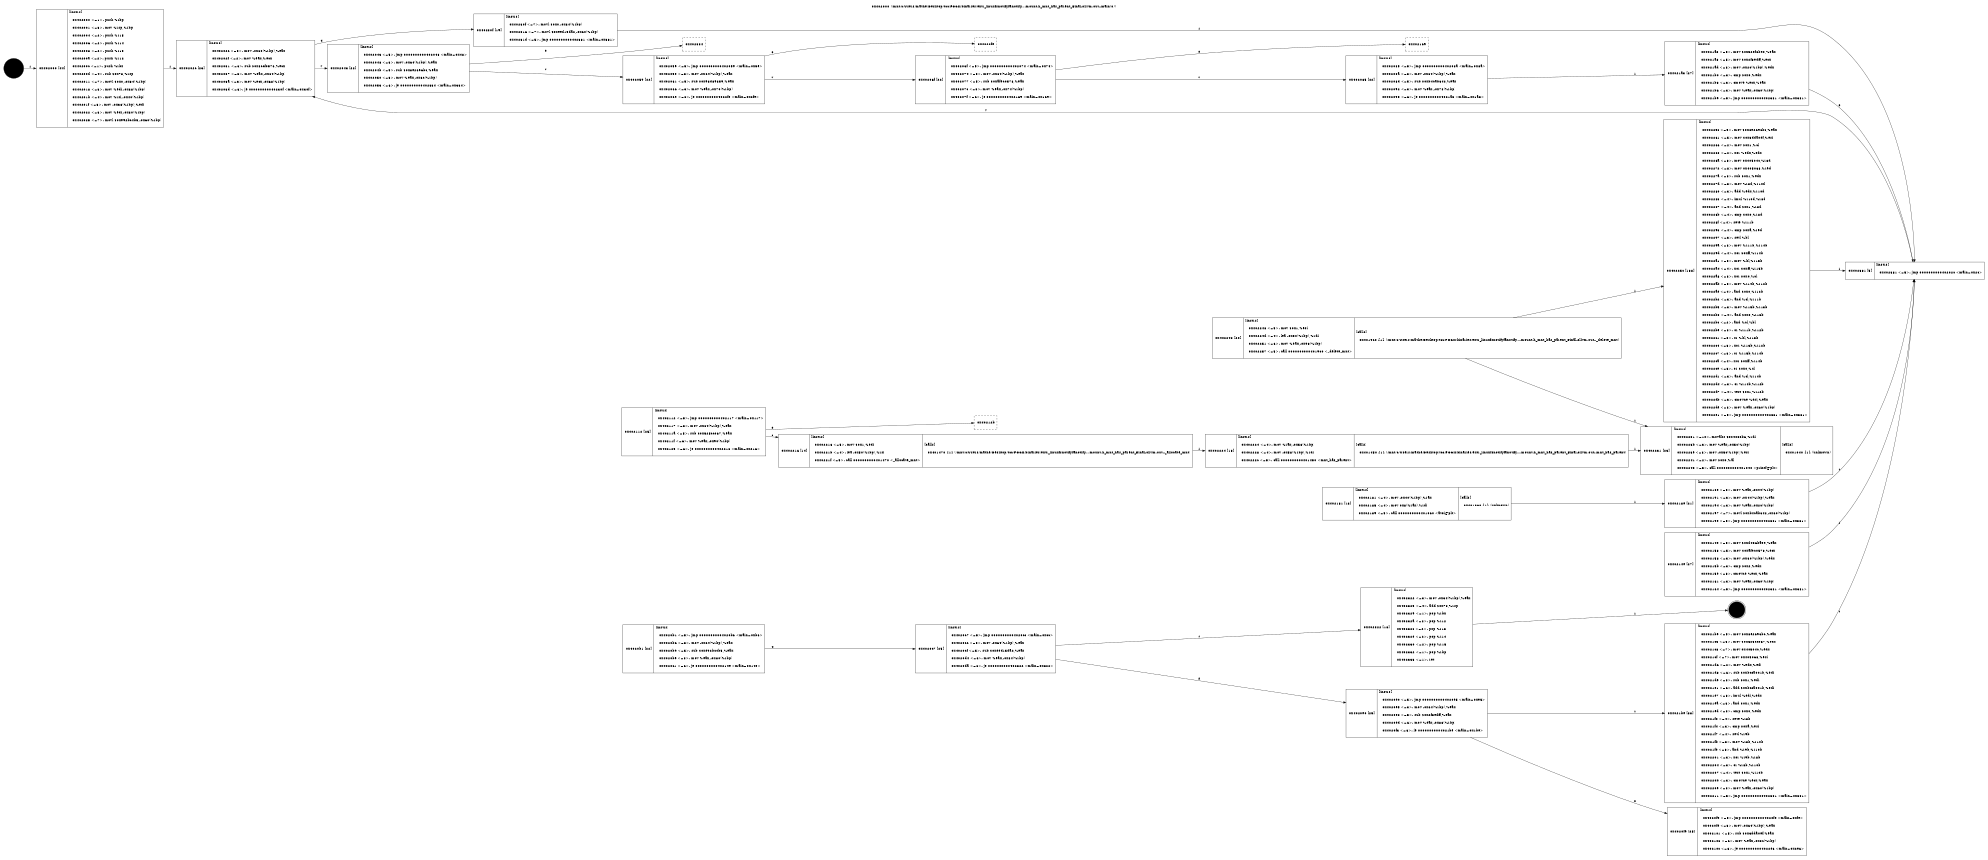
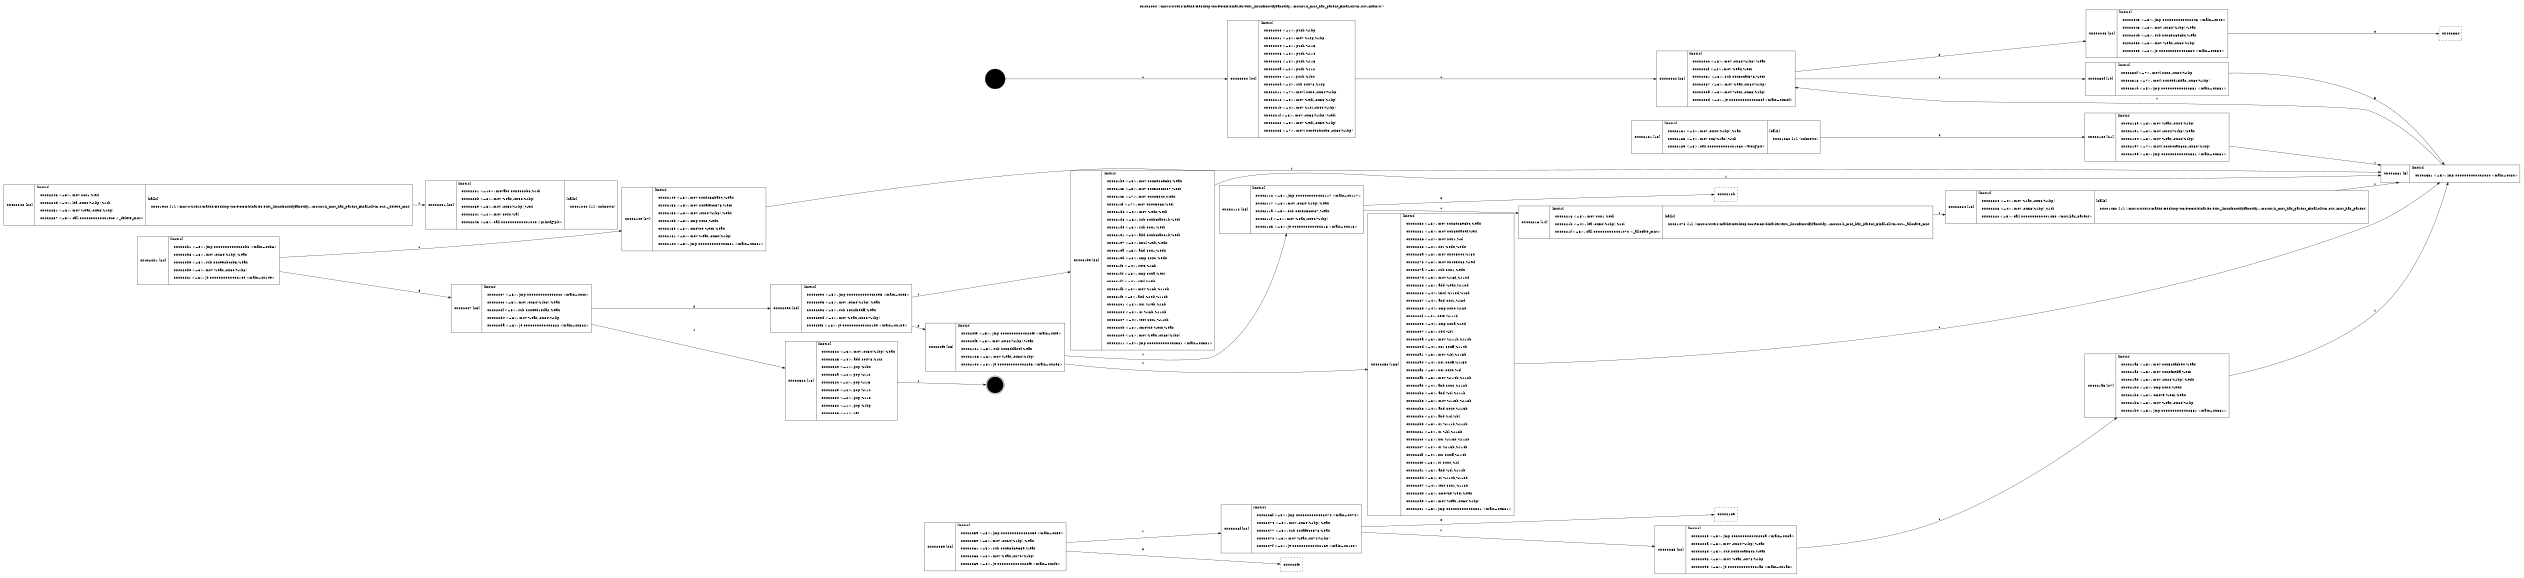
edge "0x40230f [19]" -> "0x402381 [5]": label " 1" -> " 5"
edge "0x40202c [23]" -> "0x40230f [19]": label " 4" -> " 1"
edge "0x40202c [23]" -> "0x402043 [22]": label " 7" -> " 2"
edge "0x402043 [22]" -> "0x402059 [22]": removed, label "7"
edge "0x4021a3 [27]" -> "0x402381 [5]": label " 0" -> " 1"
edge "0x4020b1 [22]" -> "0x40214e [27]": added, label "1"
edge "0x402248 [20]" -> "0x40225c [138]": now "0x4020f9 [25]" -> "0x40225c [138]"
edge "0x4020f9 [25]" -> "0x402112 [25]": added, label "1"
edge "0x402224 [13]" -> "0x402231 [23]": now "0x402224 [13]" -> "0x402381 [5]"
edge "0x402181 [13]" -> "0x40218e [21]": label " 1" -> " 4"
